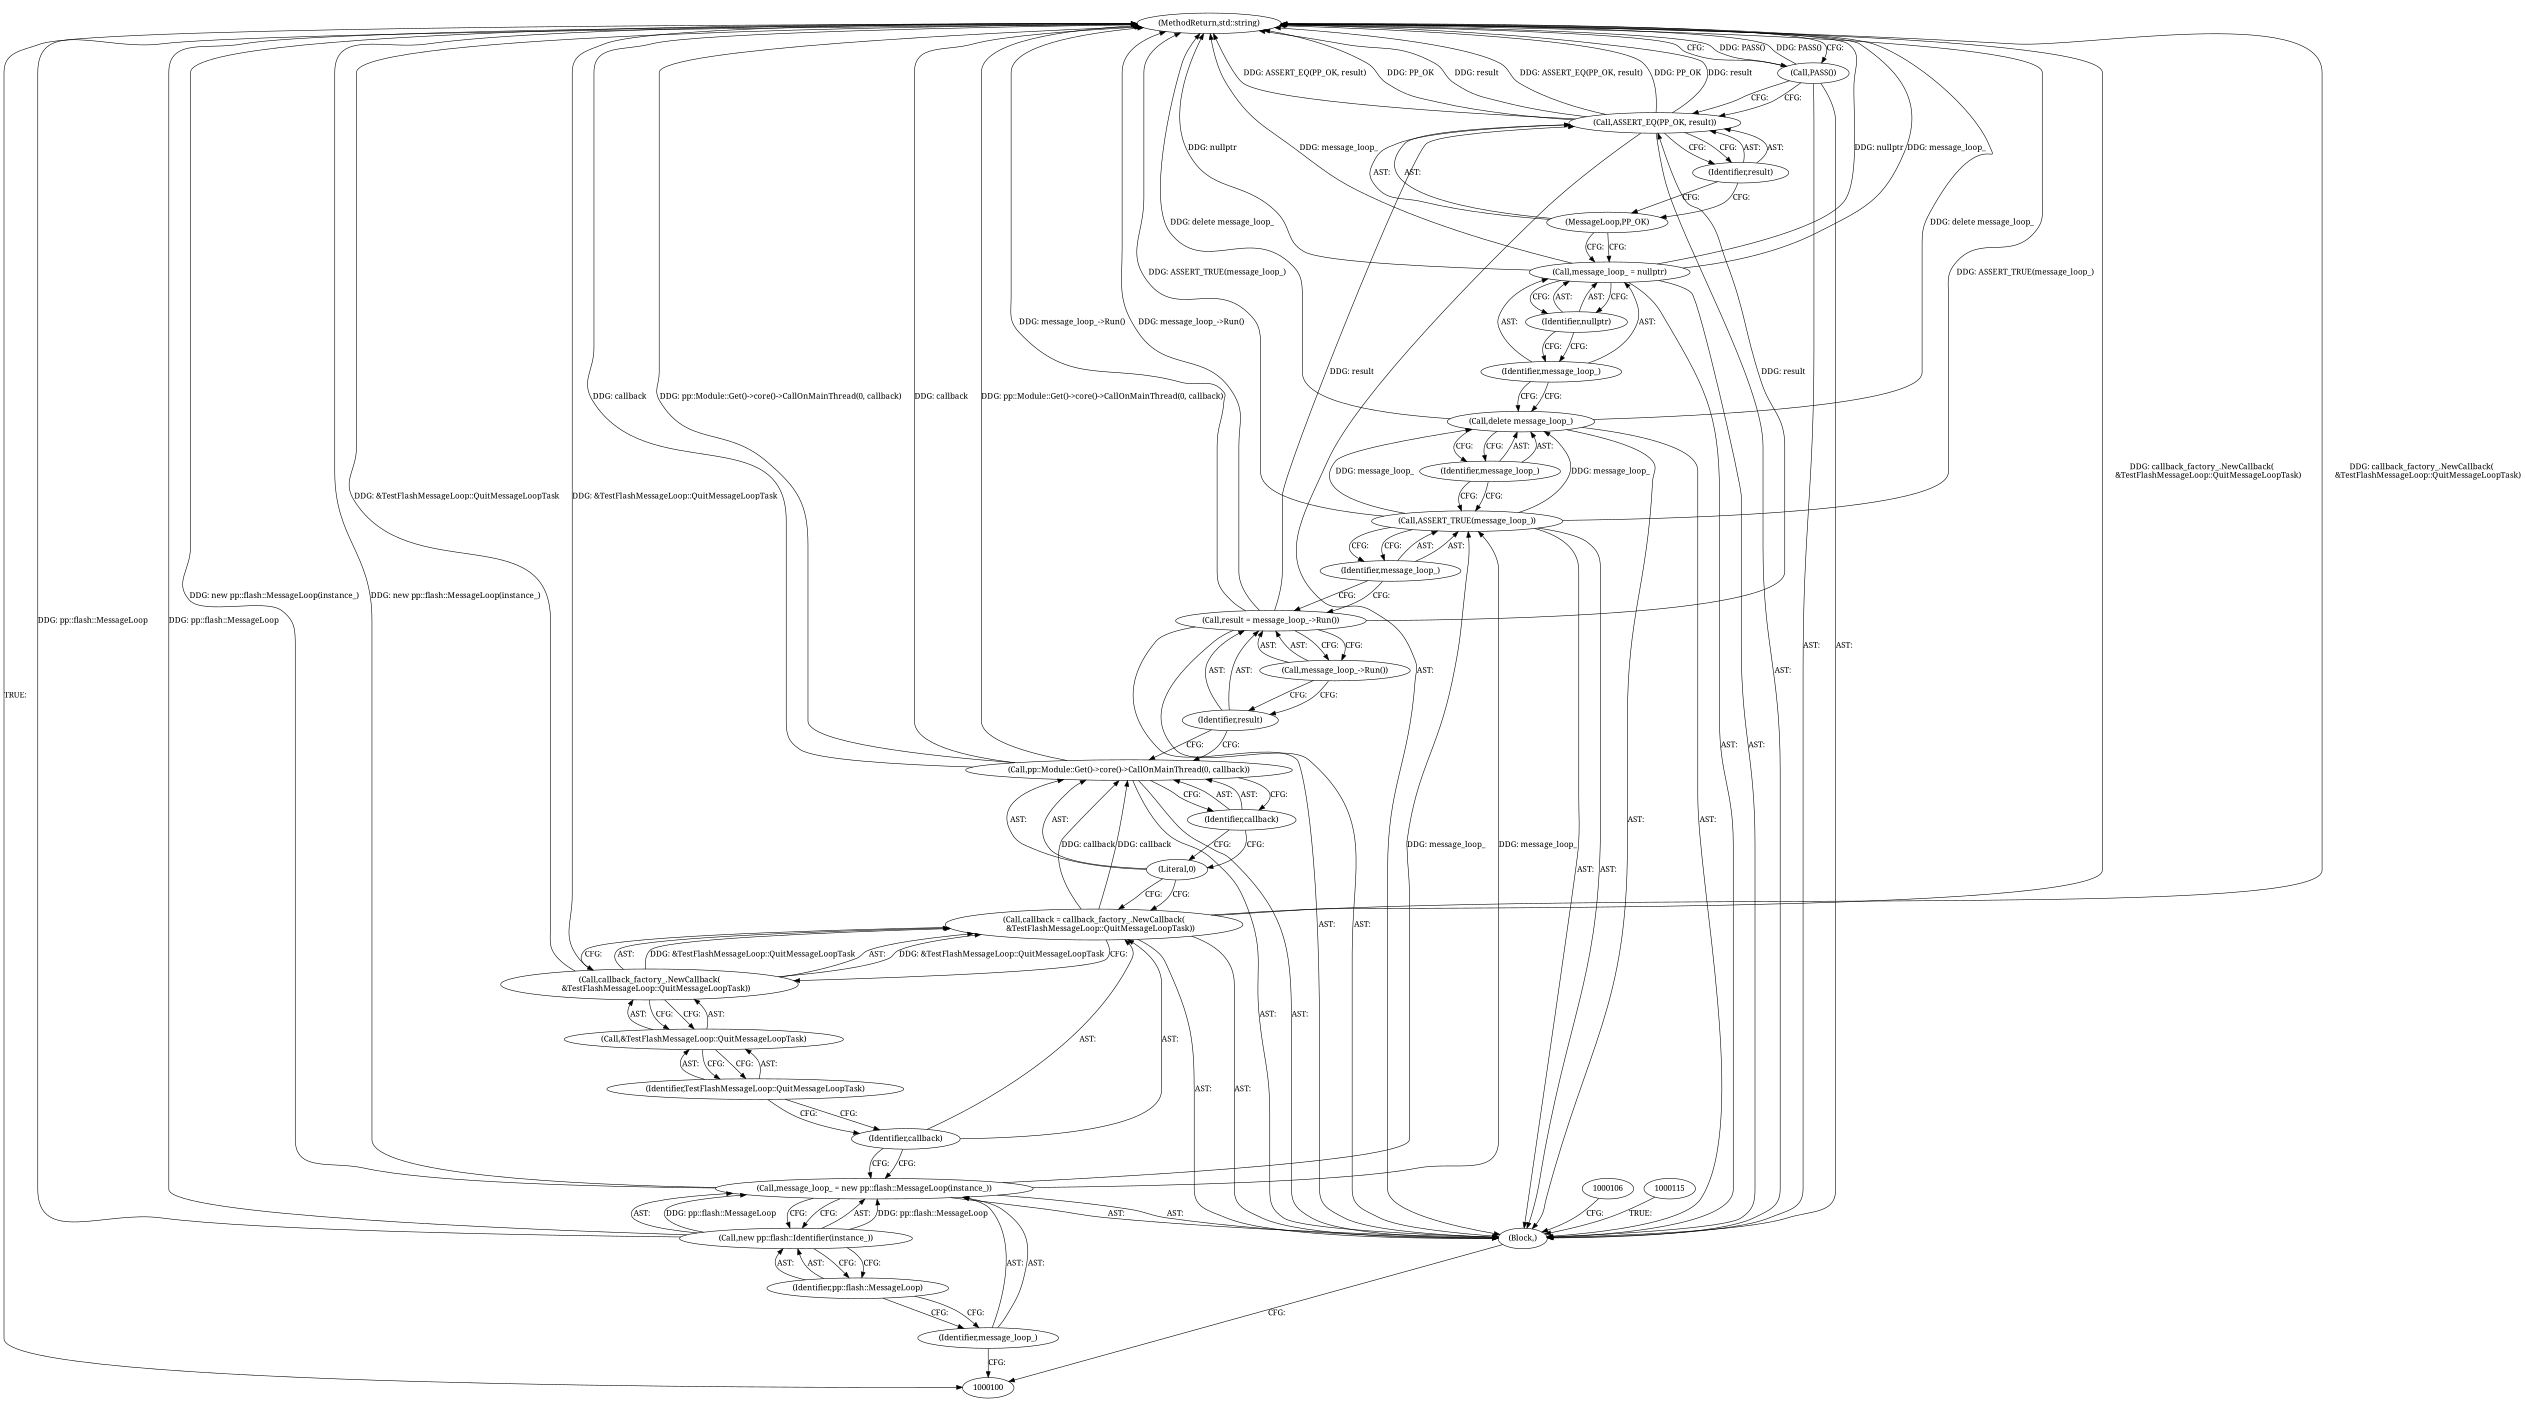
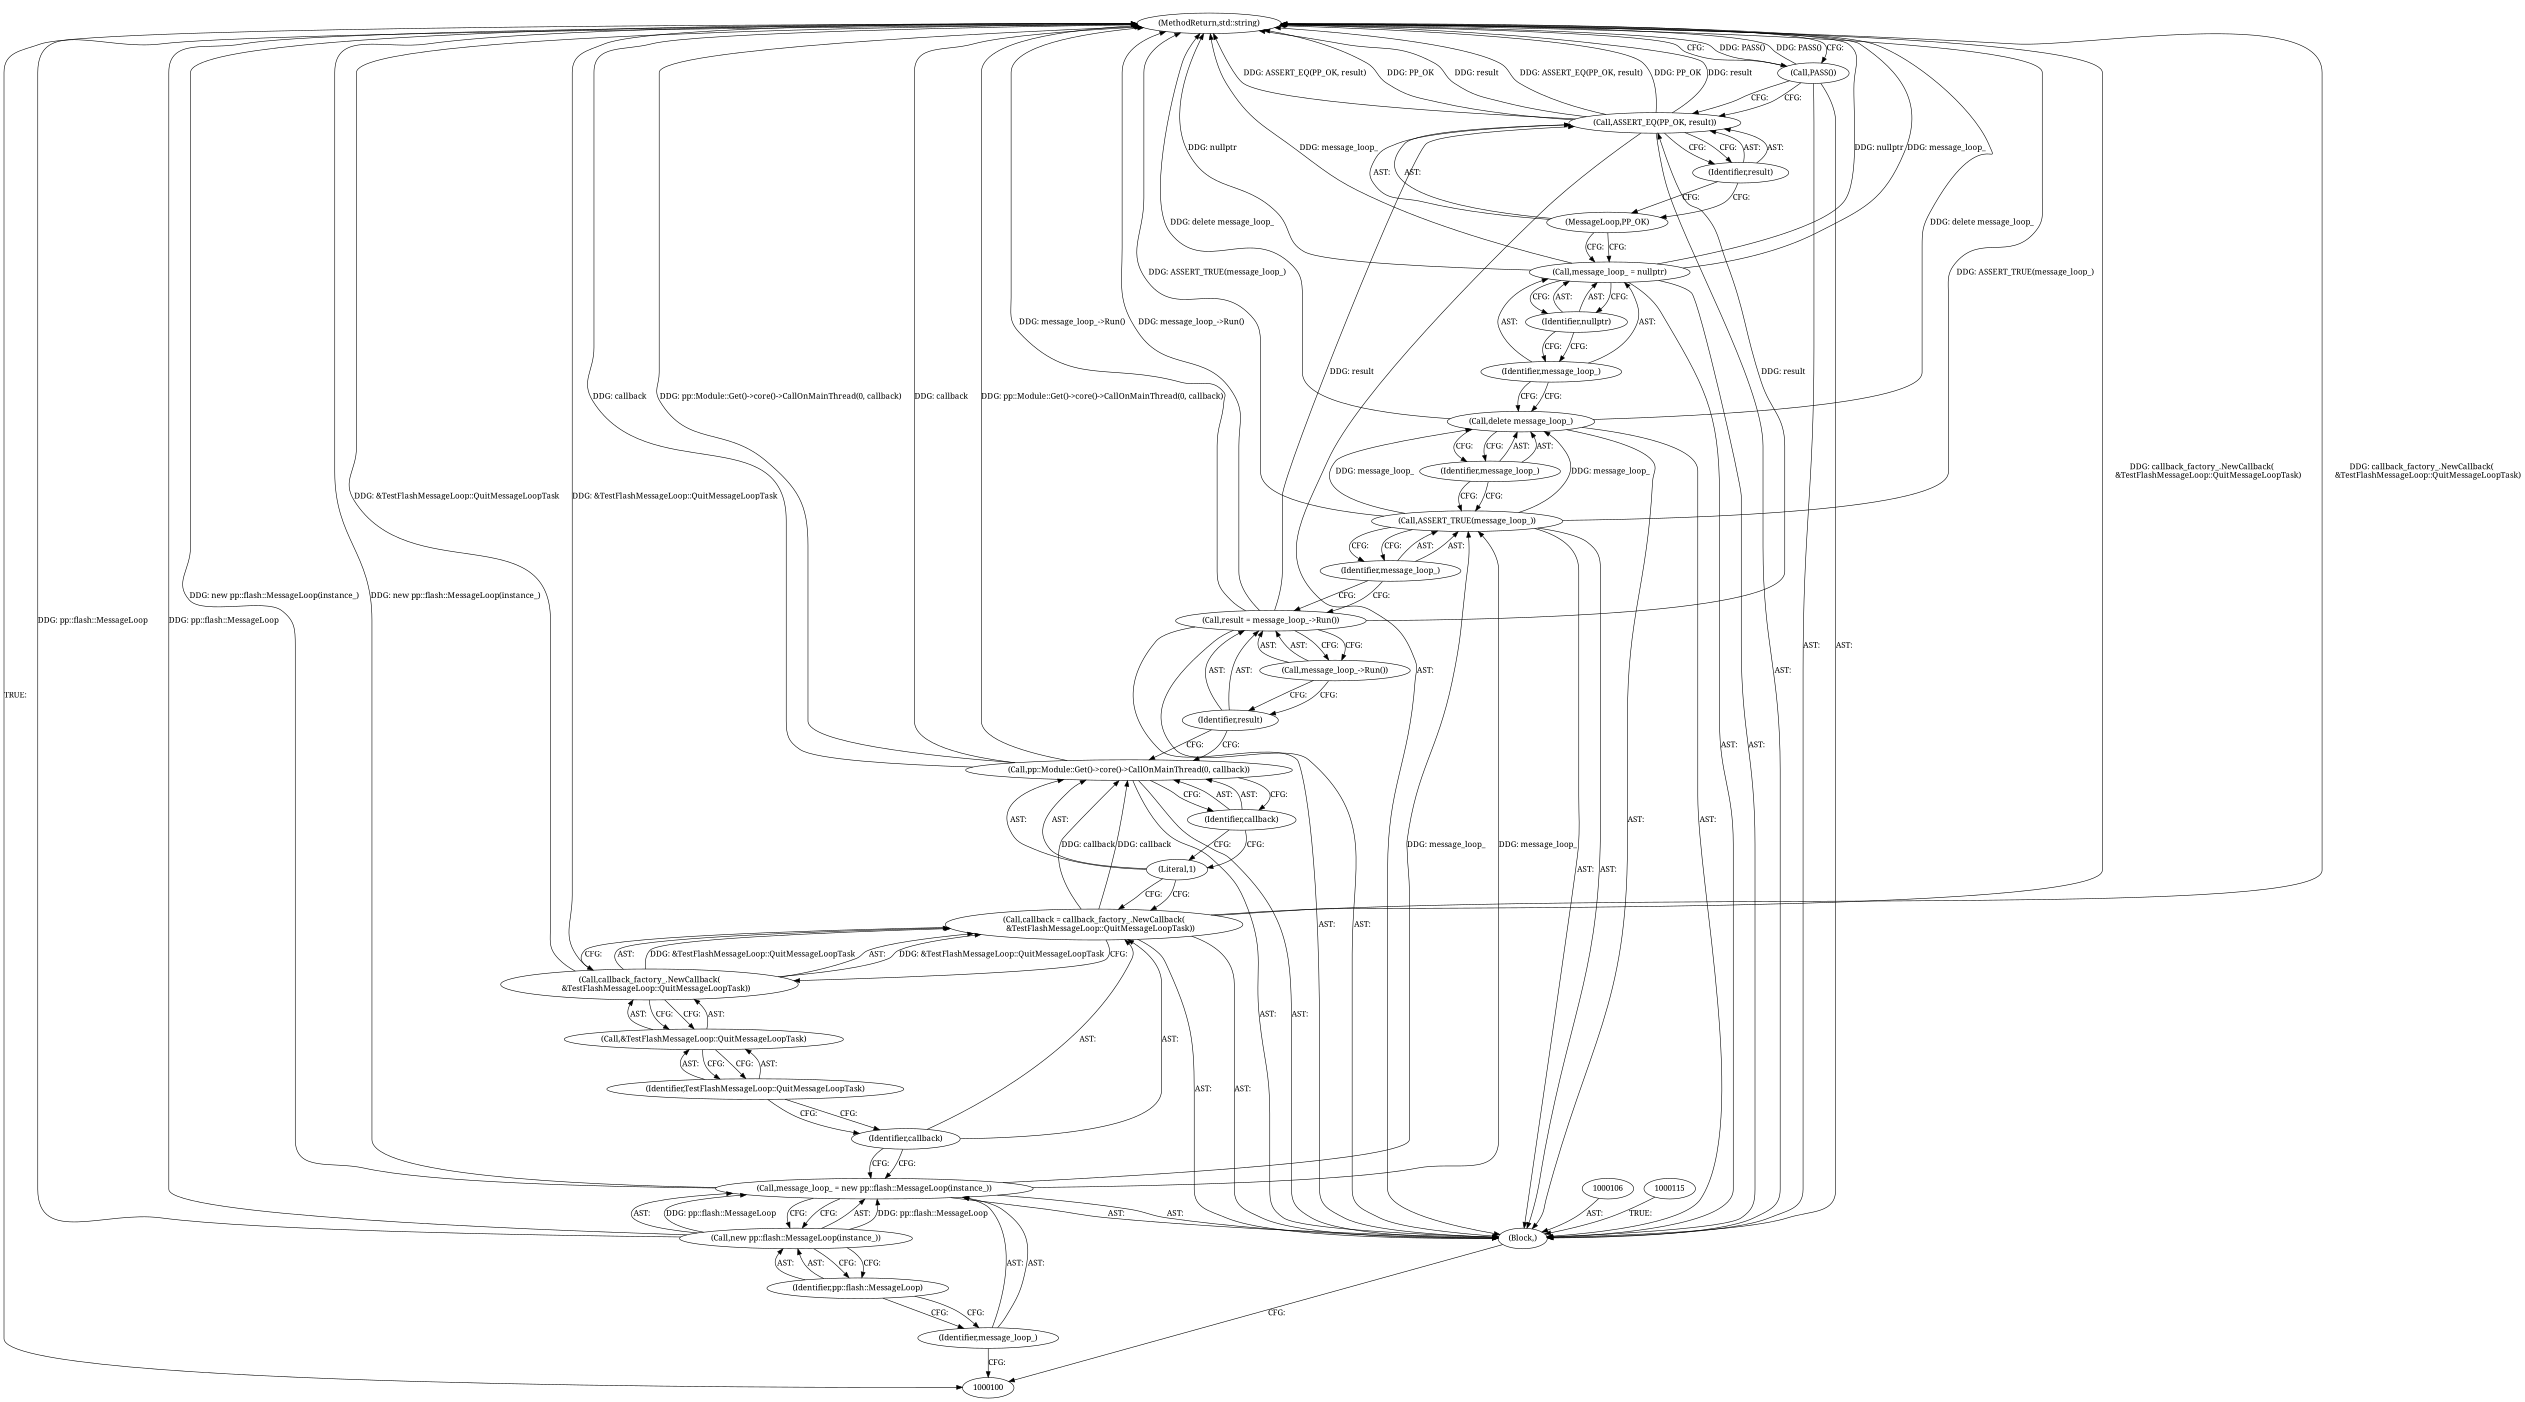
node "(Literal,0)": label "(Literal,0)" -> "(Literal,1)"
edge "1000106" -> "(Block,)": label "CFG: " -> "AST: "
node "(Call,new pp::flash::Identifier(instance_))": label "(Call,new pp::flash::Identifier(instance_))" -> "(Call,new pp::flash::MessageLoop(instance_))"
